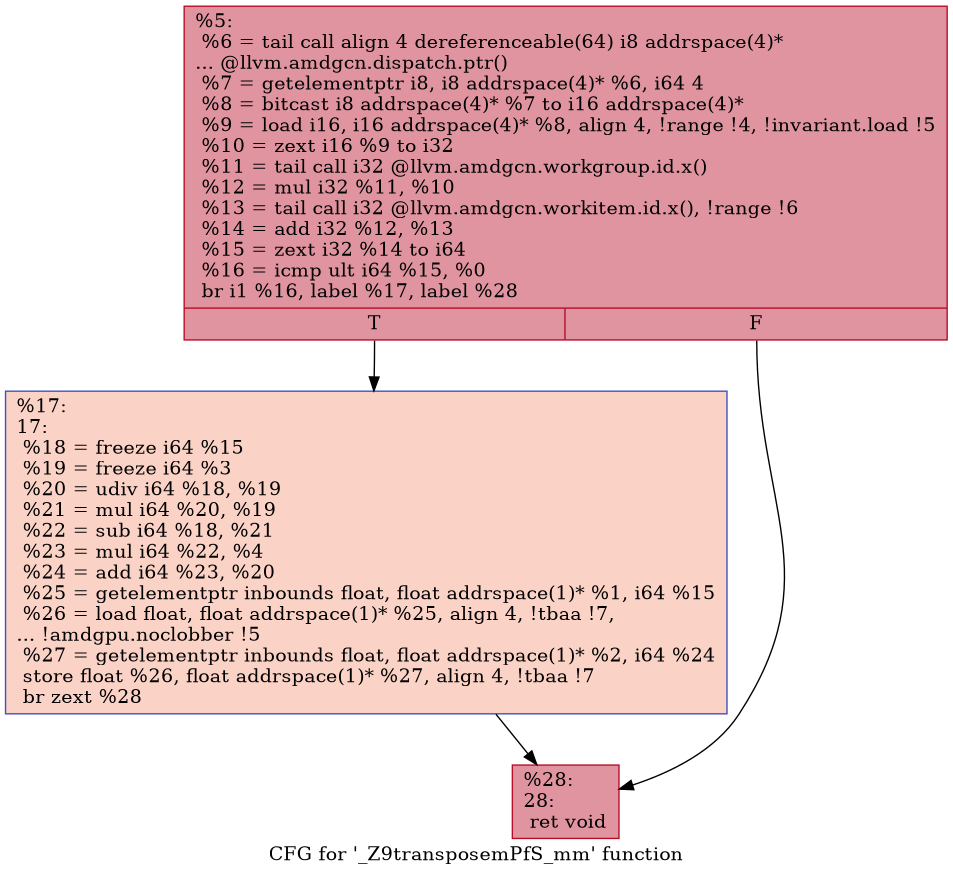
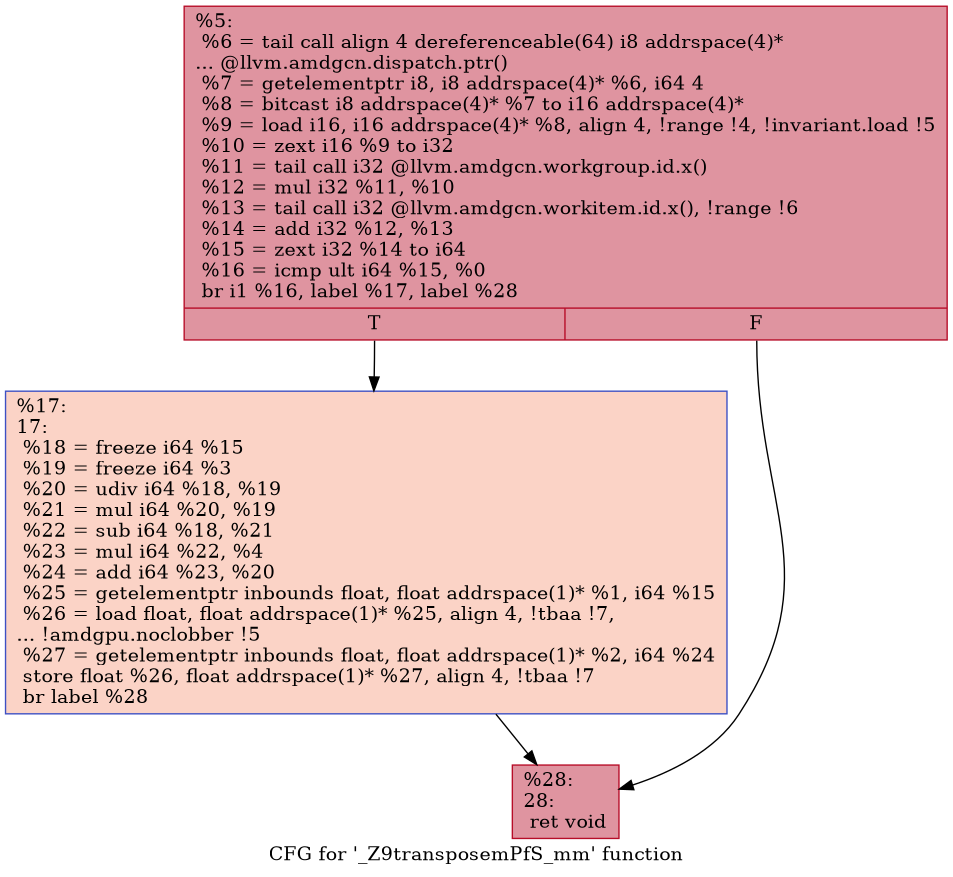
node "%17:": text "br zext %28" -> "br label %28"
